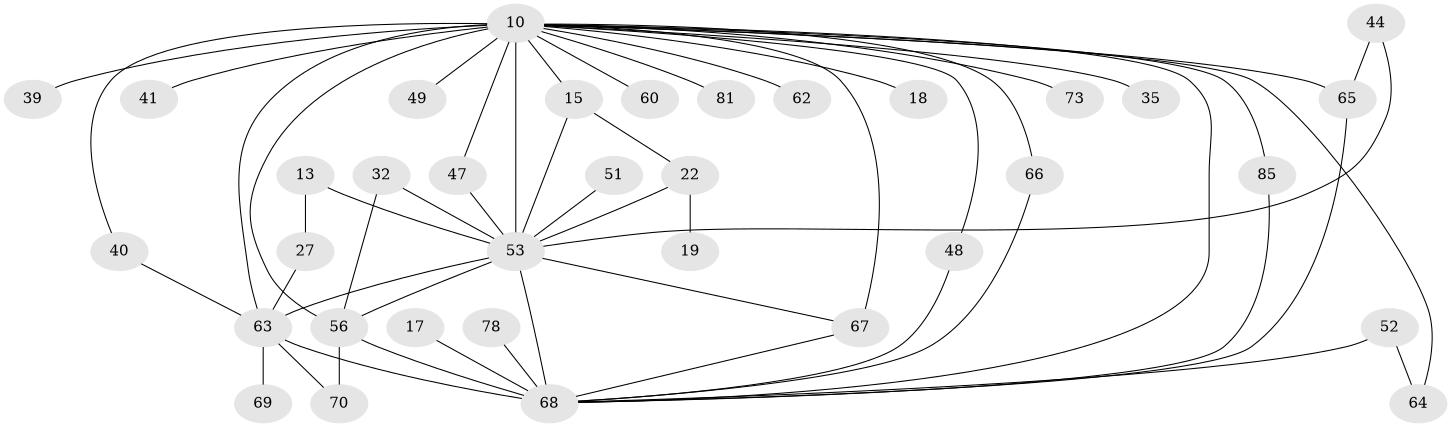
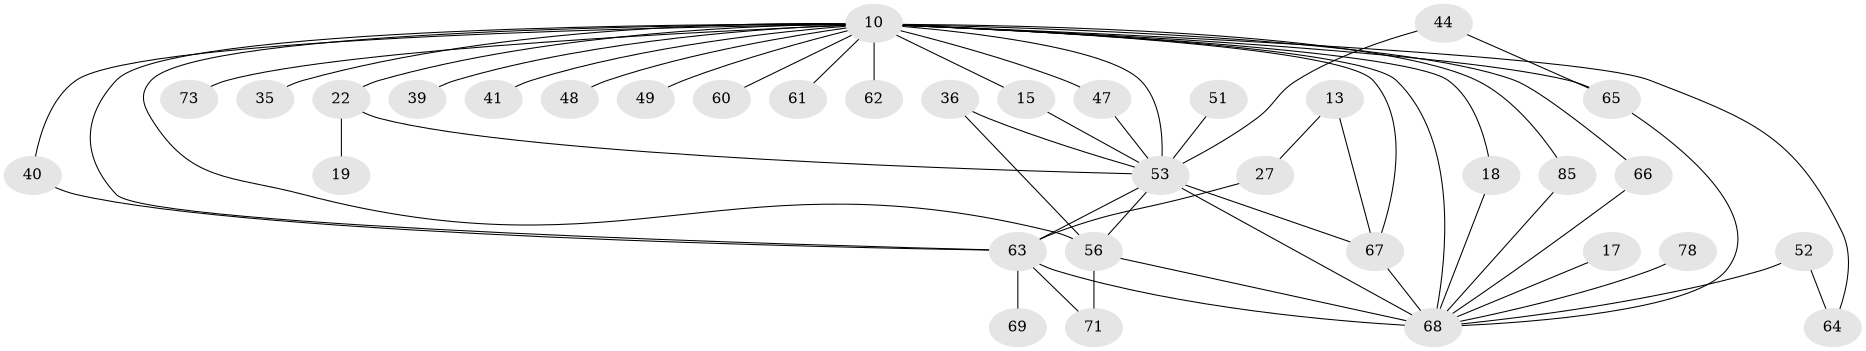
node "81": label "81" -> "61"
edge "15" -- "22": now "10" -- "22"
node "32": label "32" -> "36"
edge "13" -- "53": now "13" -- "67"
edge "48" -- "68": now "18" -- "68"
node "70": label "70" -> "71"
